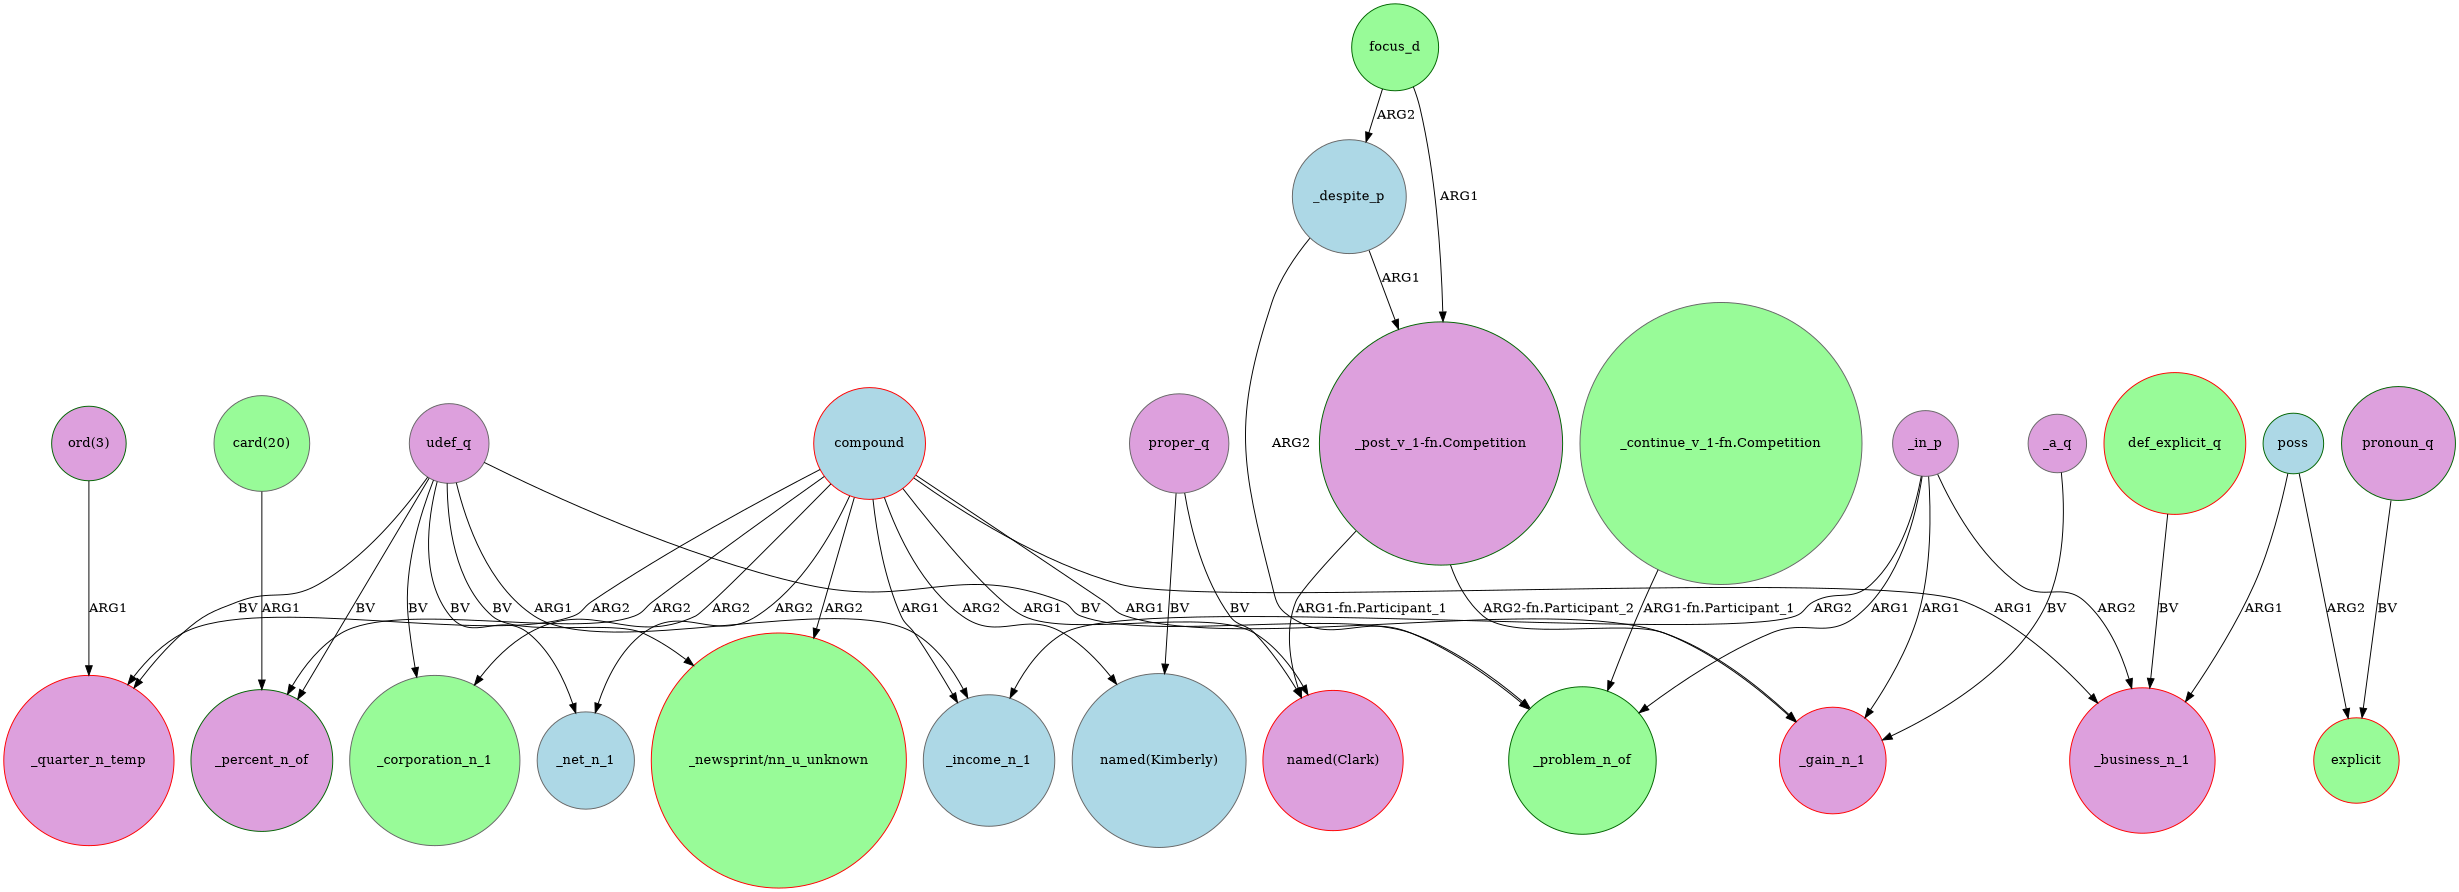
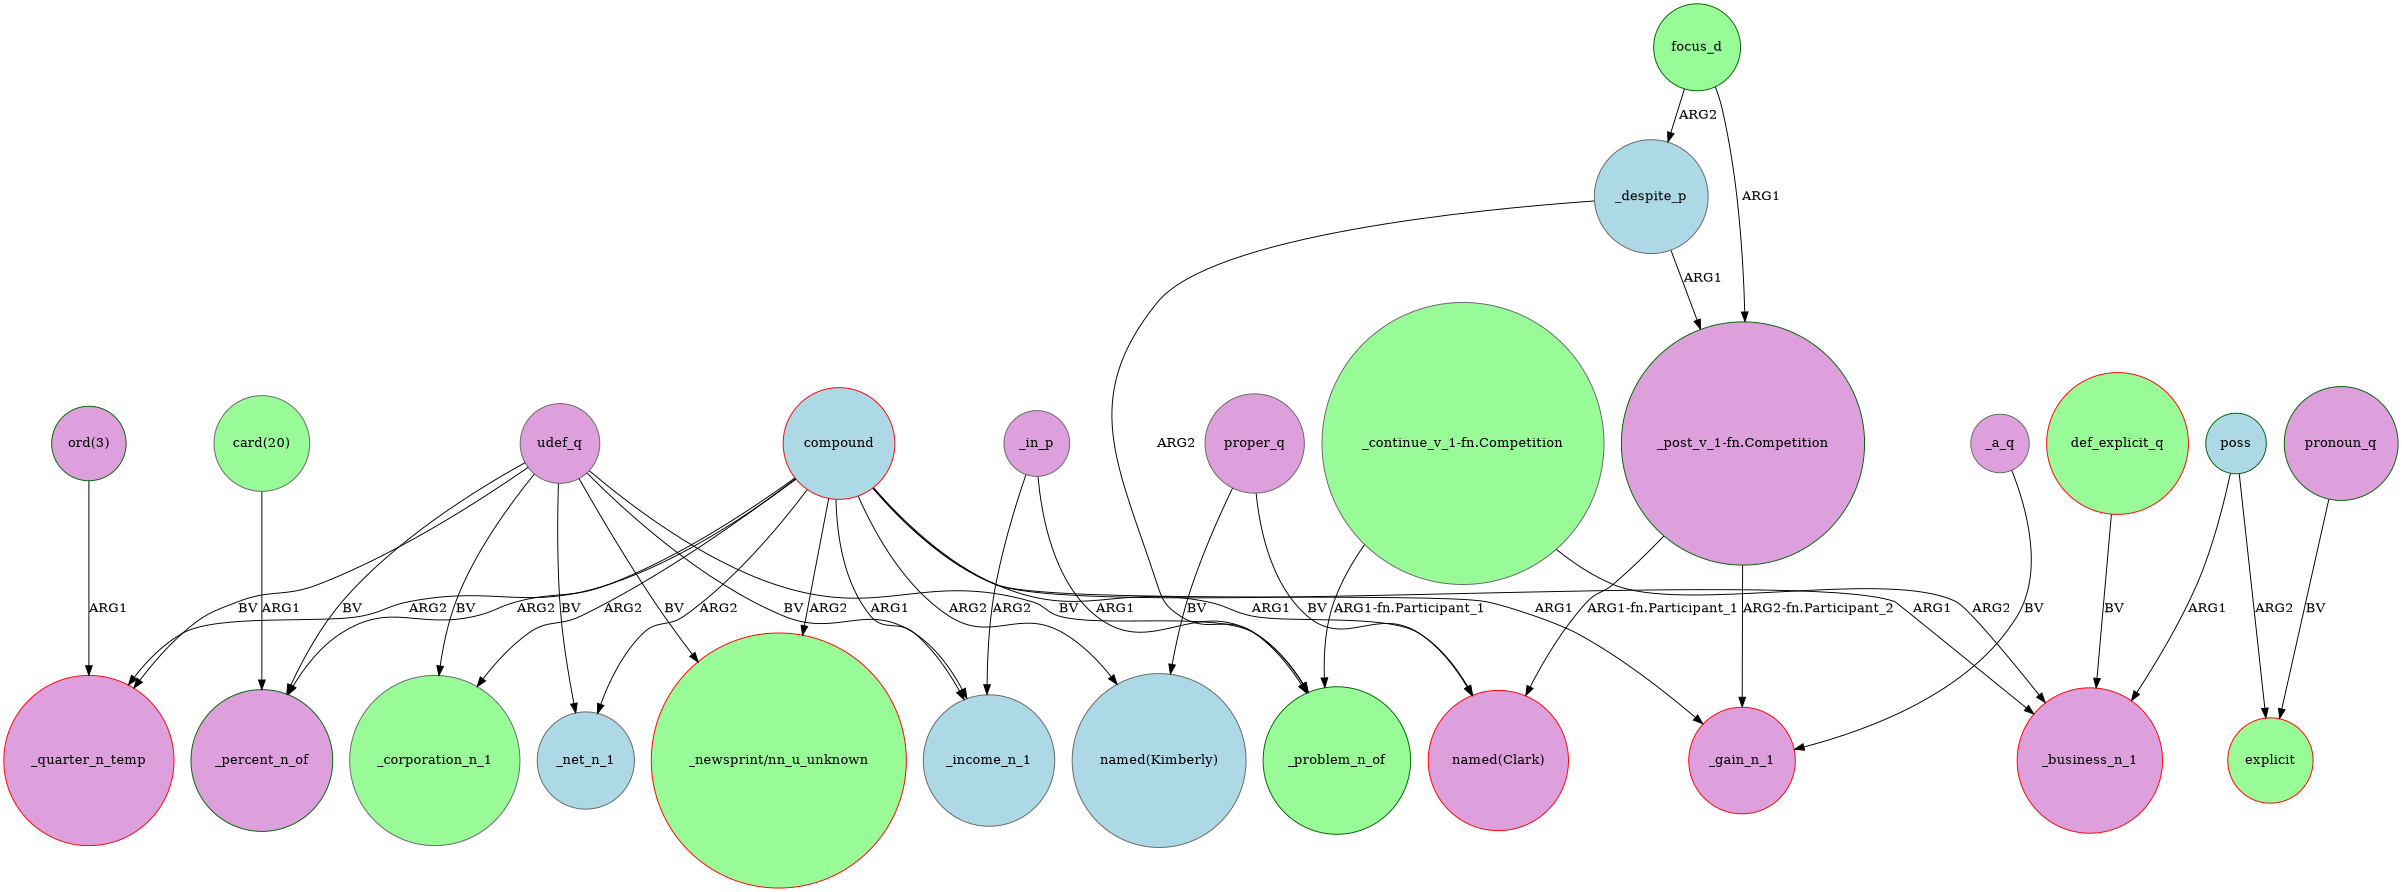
edge "_in_p" -> "_business_n_1": now "_continue_v_1-fn.Competition" -> "_business_n_1"
edge "_in_p" -> "_gain_n_1": removed, label "ARG1"
edge "udef_q" -> "_income_n_1": label "ARG1" -> "BV"
